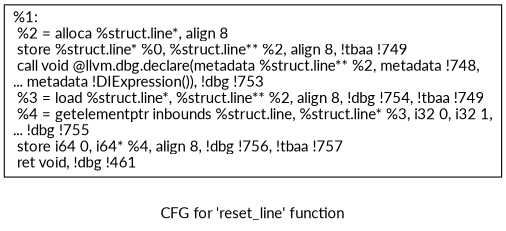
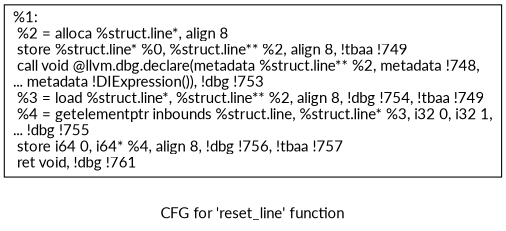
node "%1:": text "ret void, !dbg !461" -> "ret void, !dbg !761"
